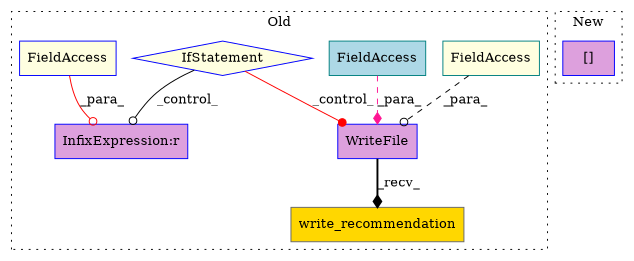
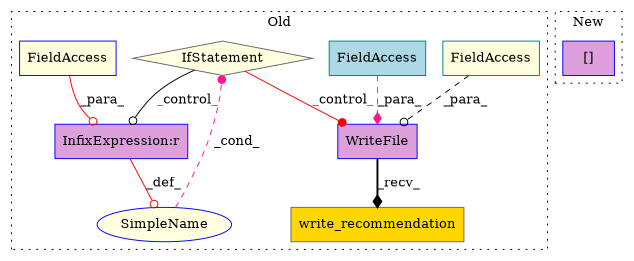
node "IfStatement": color blue -> gray40
node "SimpleName": added
